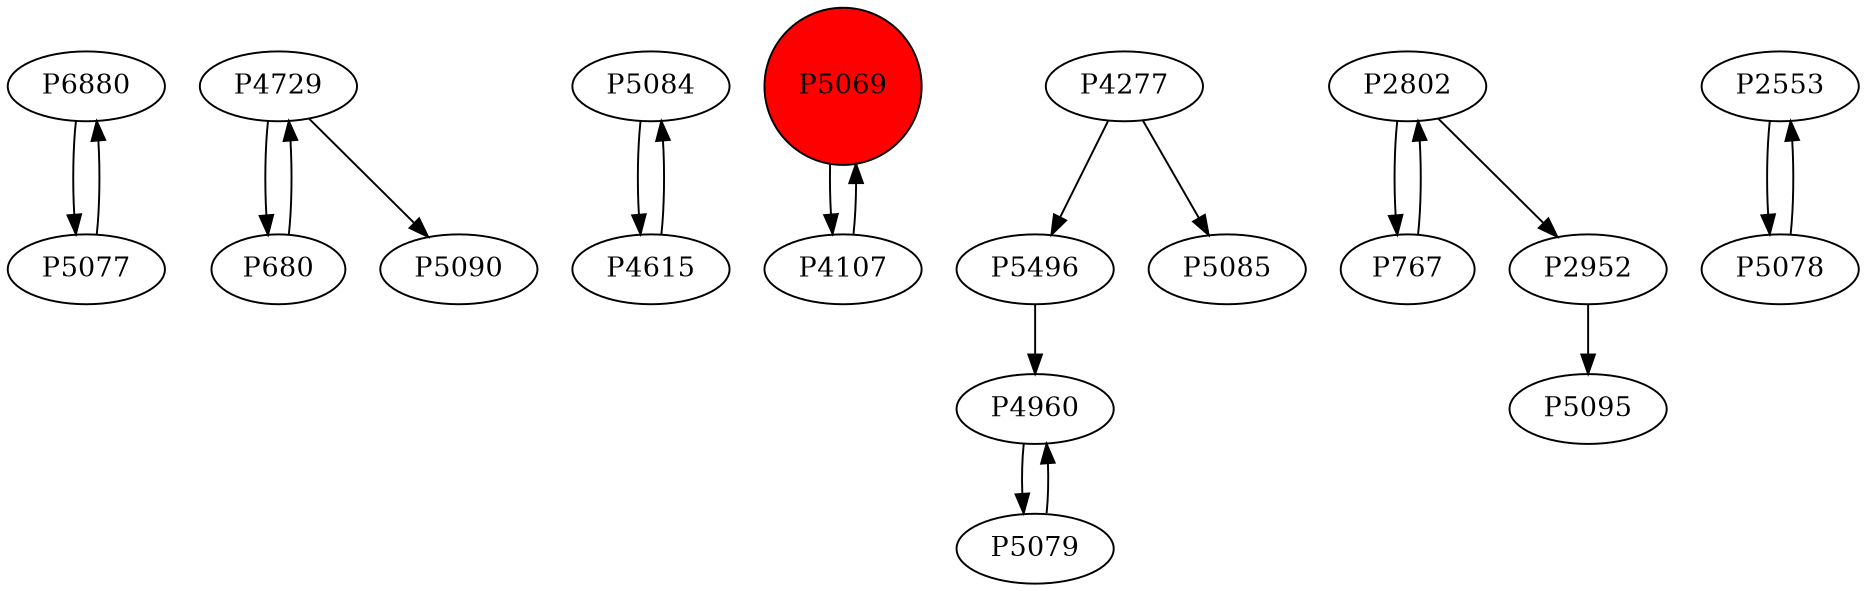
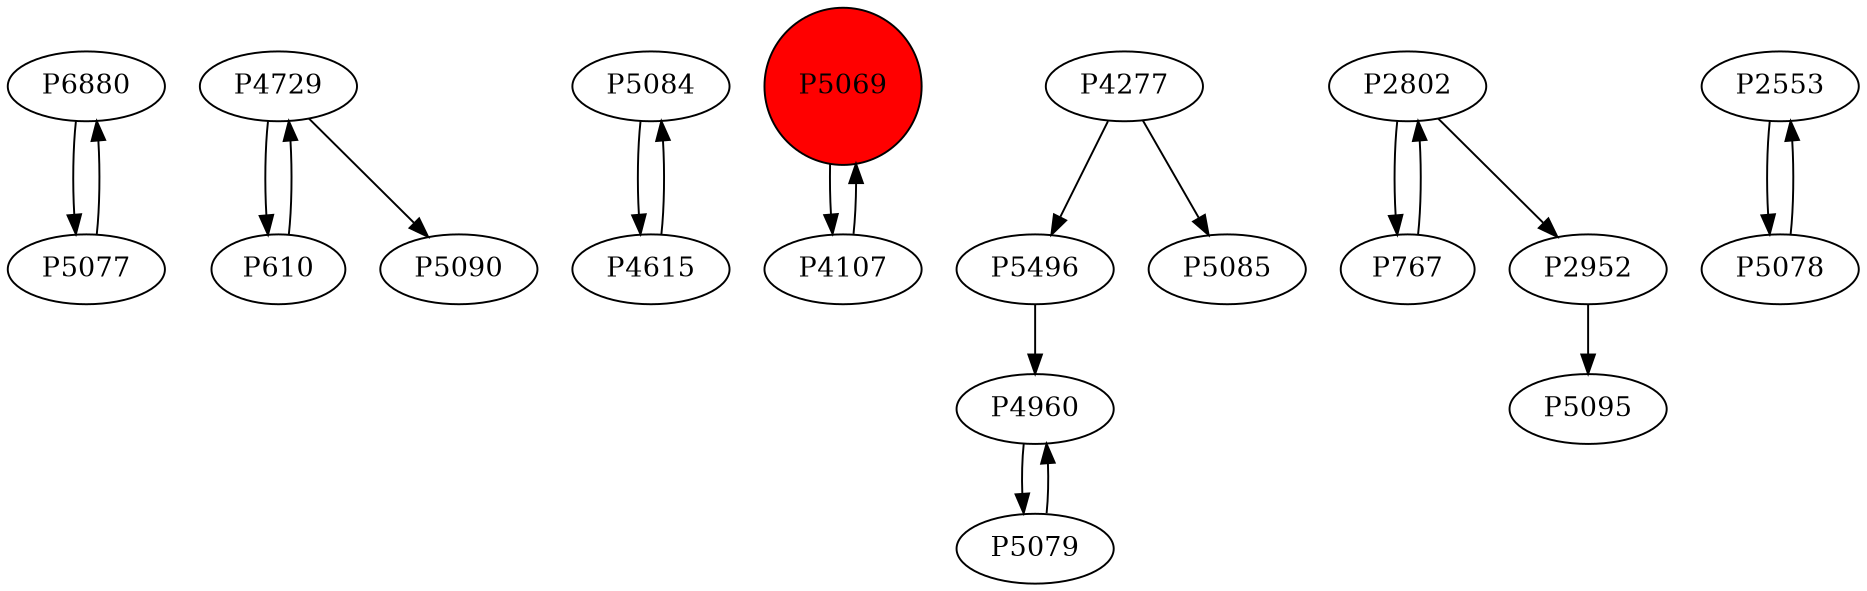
node "P680": label "P680" -> "P610"
